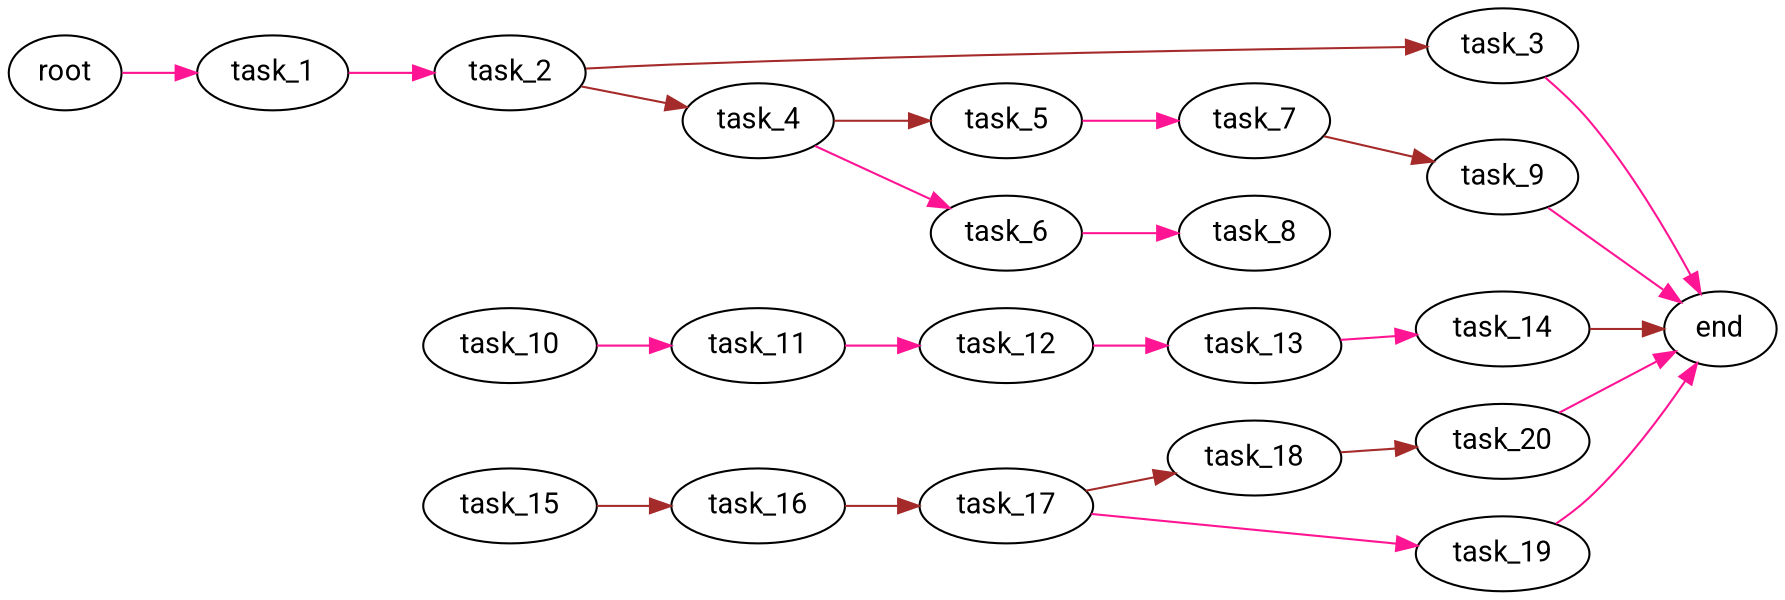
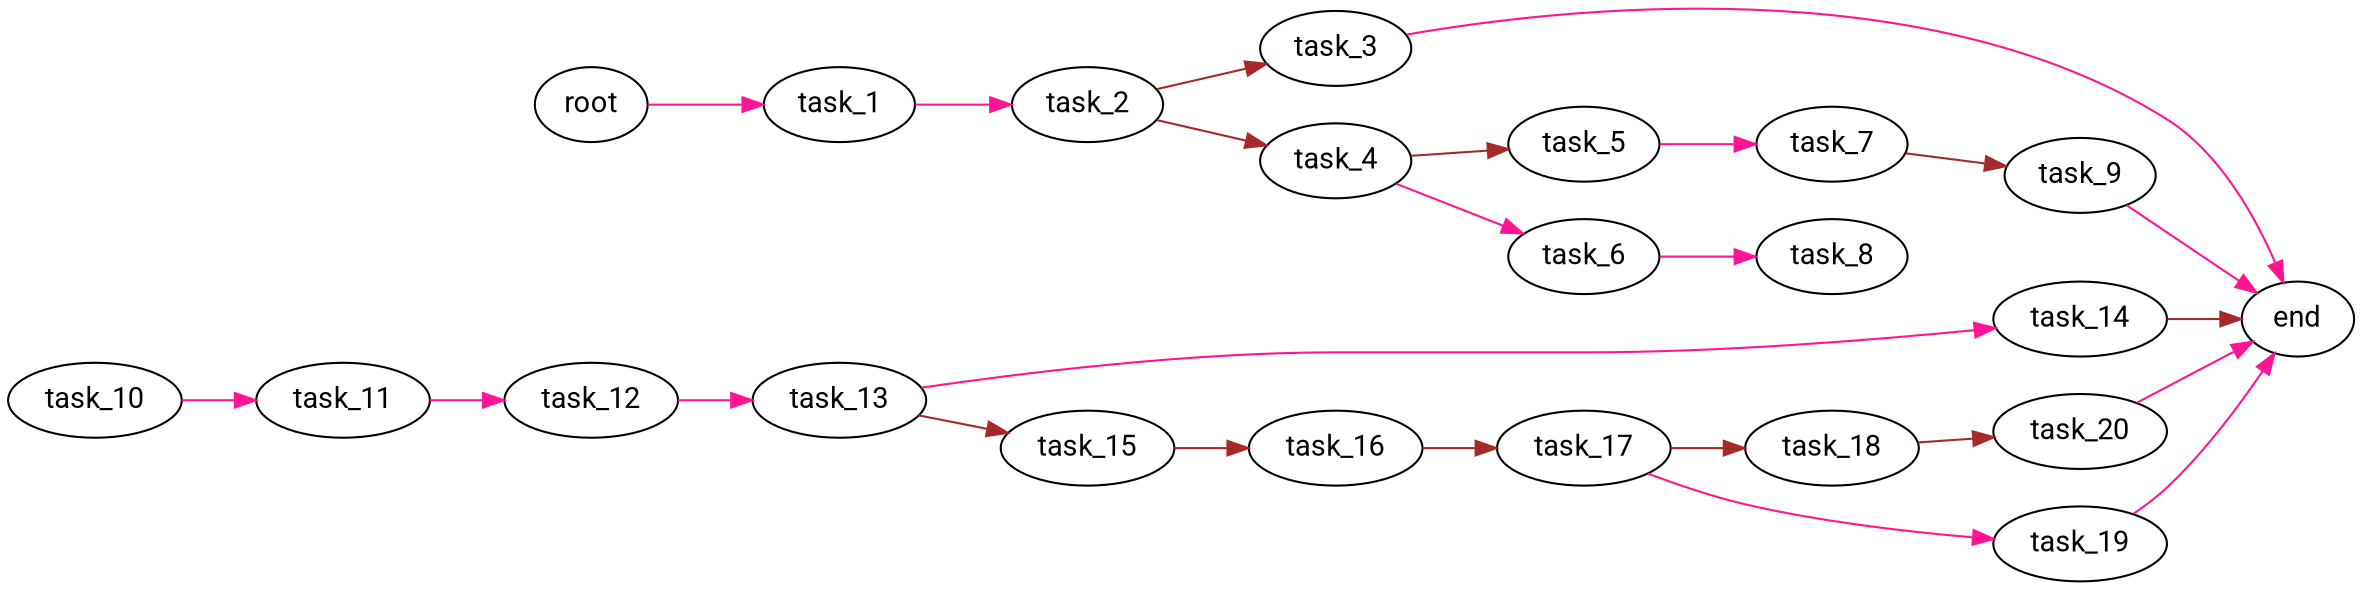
edge "task_13" -> "task_15": added
